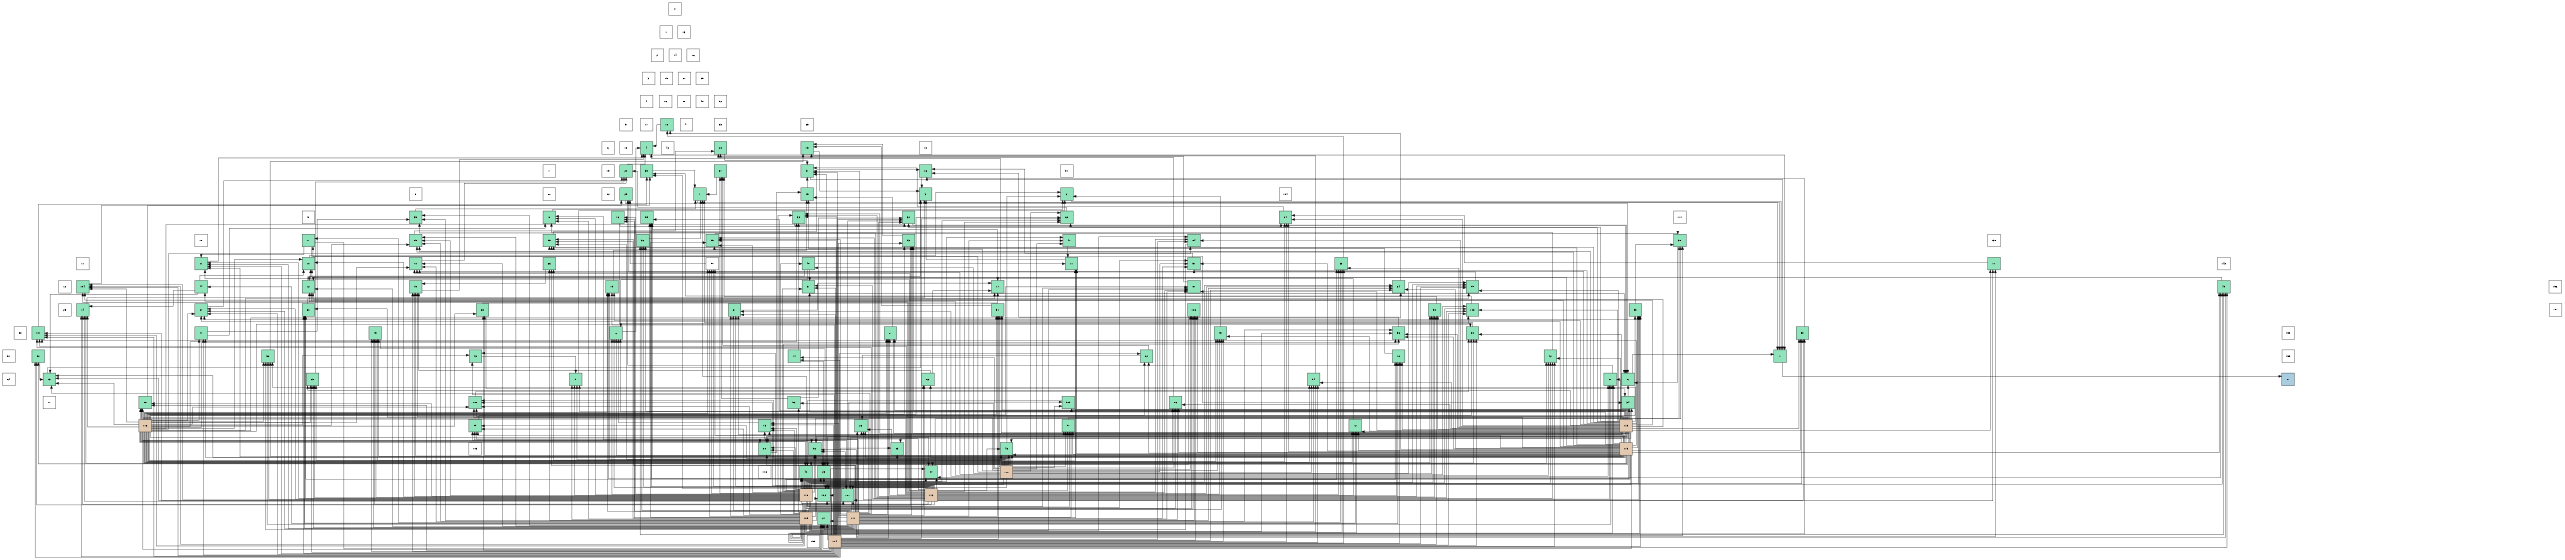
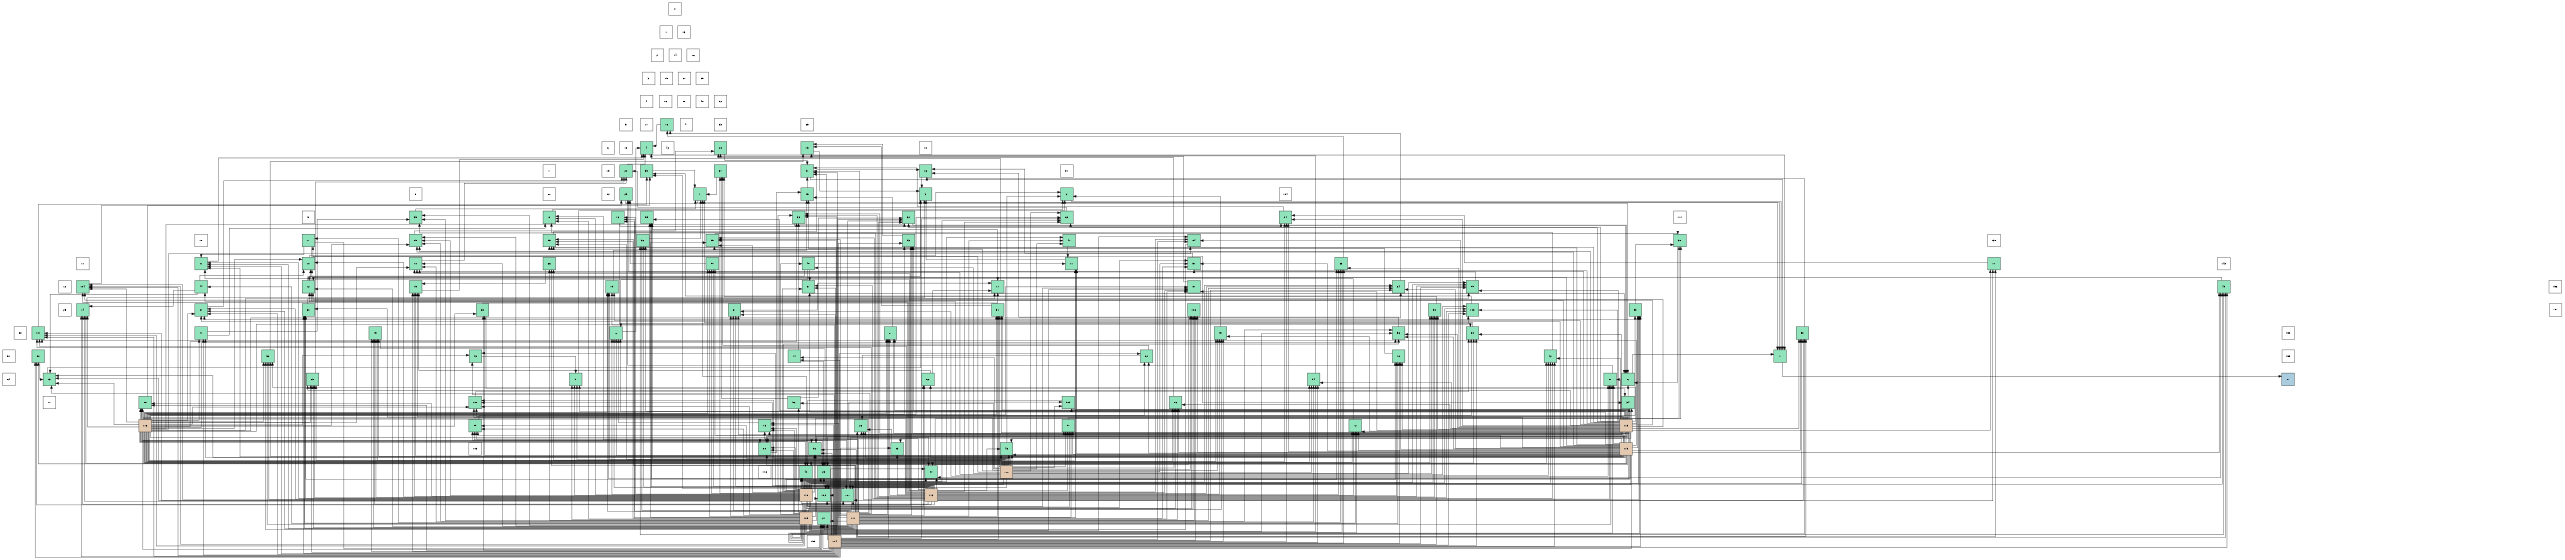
node "90": fillcolor #ffffff -> #91e3bb
edge "107" -> "92": now "114" -> "92"
edge "111" -> "30": now "111" -> "58"
